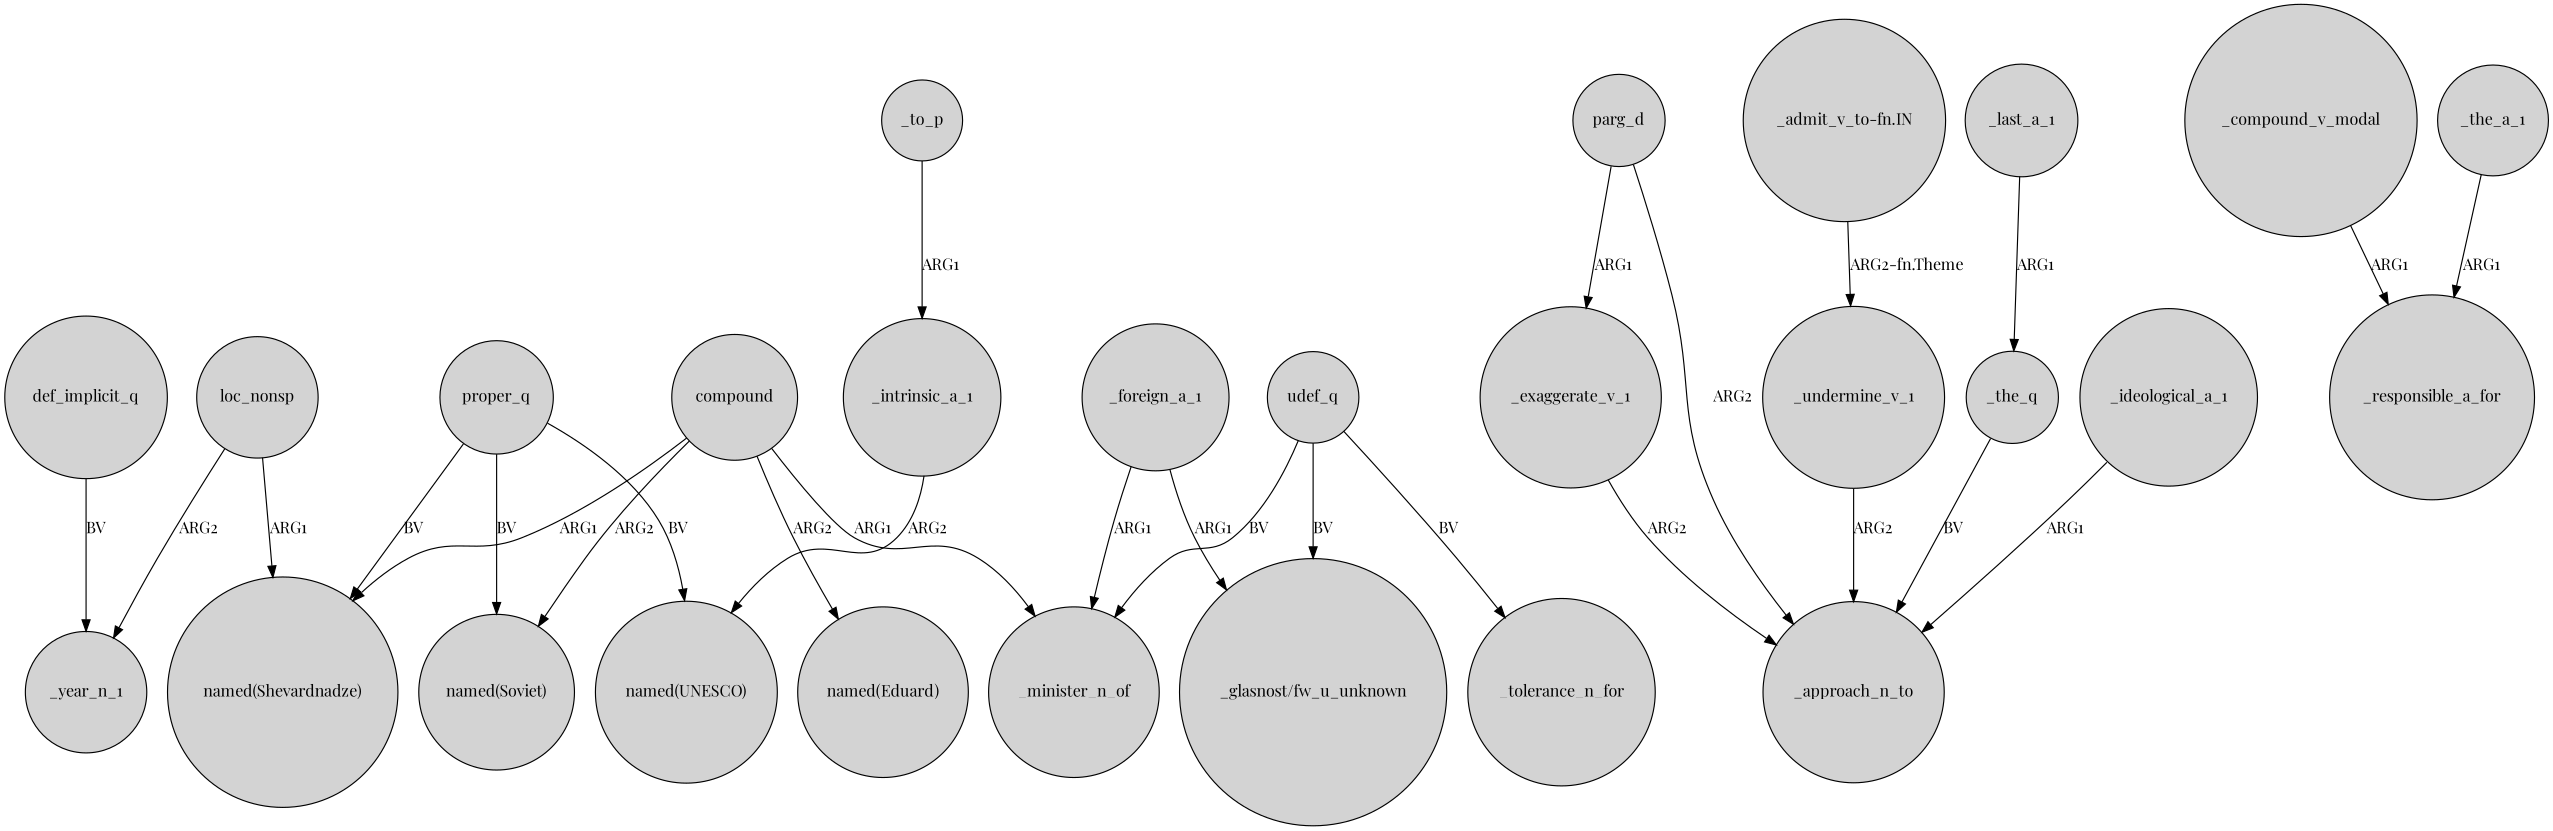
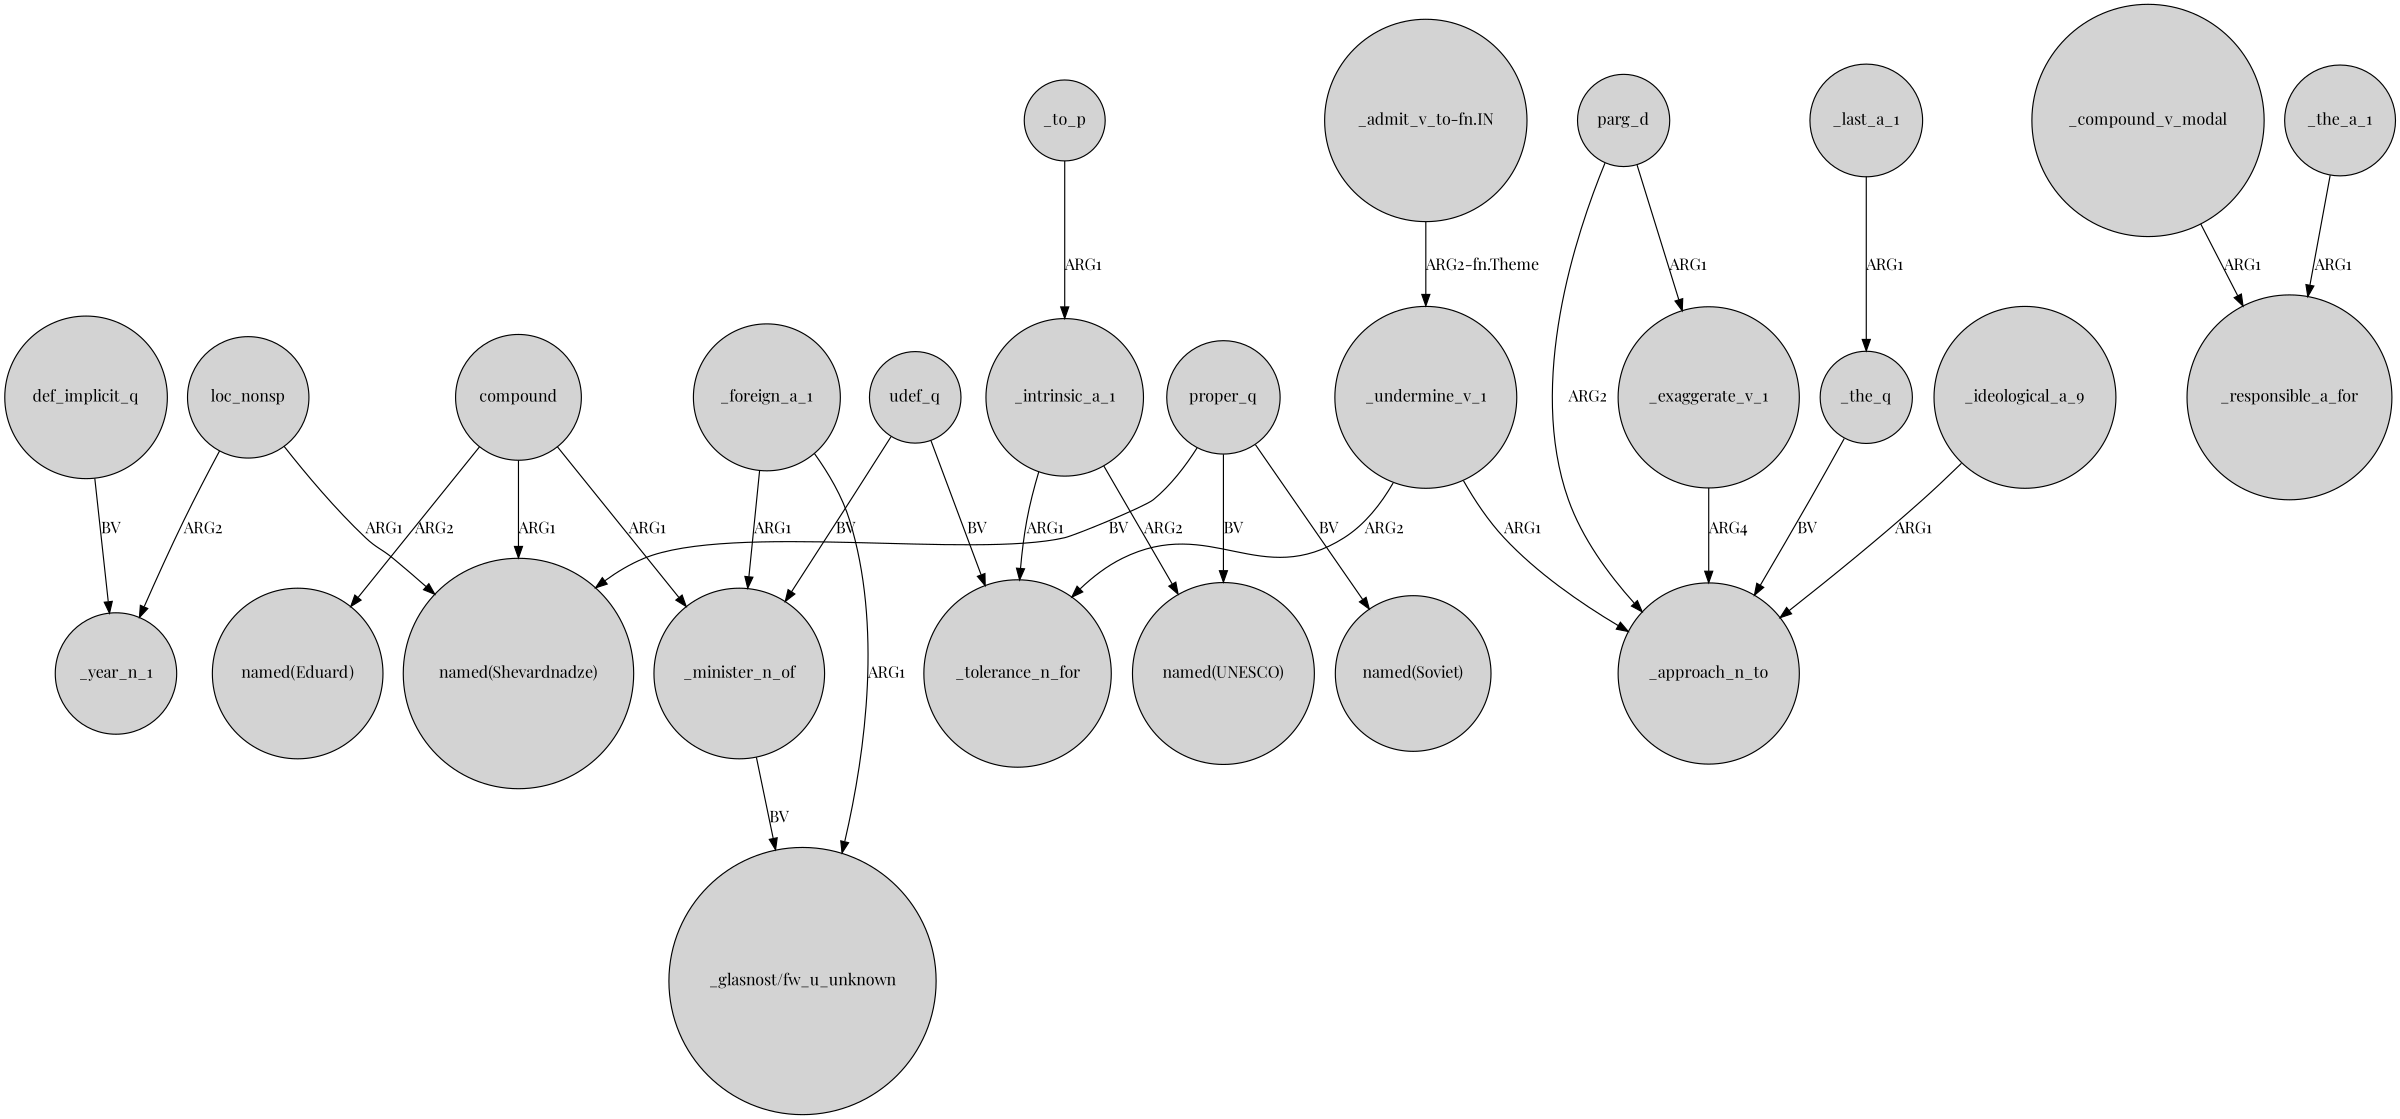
node "_ideological_a_1": label "_ideological_a_1" -> "_ideological_a_9"
edge "udef_q" -> "_glasnost/fw_u_unknown": now "_minister_n_of" -> "_glasnost/fw_u_unknown"
edge "_intrinsic_a_1" -> "_tolerance_n_for": added, label "ARG1"
edge "compound" -> "named(Soviet)": removed, label "ARG2"
edge "_exaggerate_v_1" -> "_approach_n_to": label "ARG2" -> "ARG4"
edge "_undermine_v_1" -> "_approach_n_to": label "ARG2" -> "ARG1"
edge "_undermine_v_1" -> "_tolerance_n_for": added, label "ARG2"
